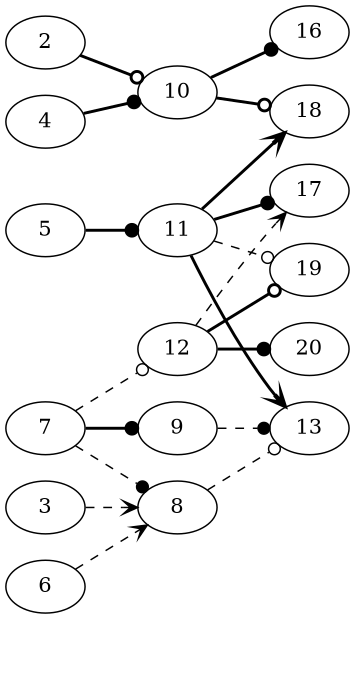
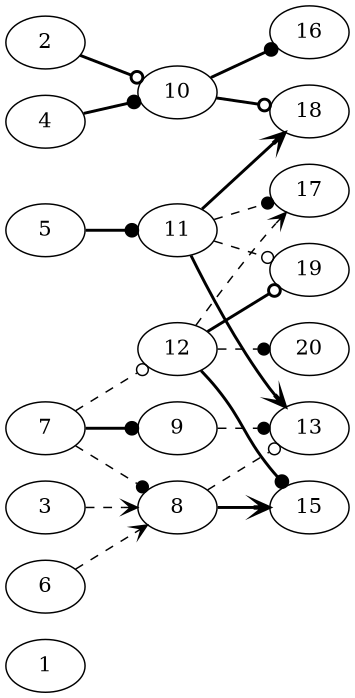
edge "11" -> "17": style bold -> dashed
edge "12" -> "20": style bold -> dashed
node "15": added
node "1": added
